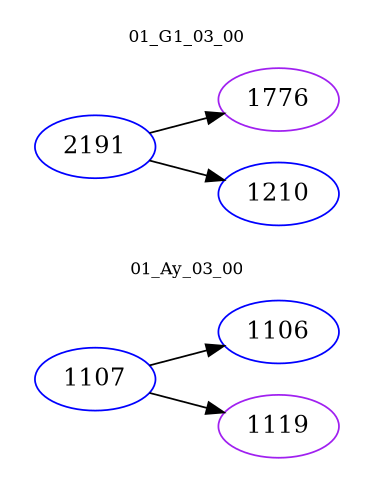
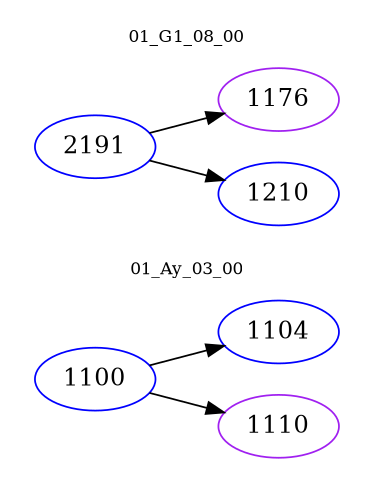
cluster "01_G1_03_00": label "01_G1_03_00" -> "01_G1_08_00"
node "1776": label "1776" -> "1176"
node "1106": label "1106" -> "1104"
node "1107": label "1107" -> "1100"
node "1119": label "1119" -> "1110"
